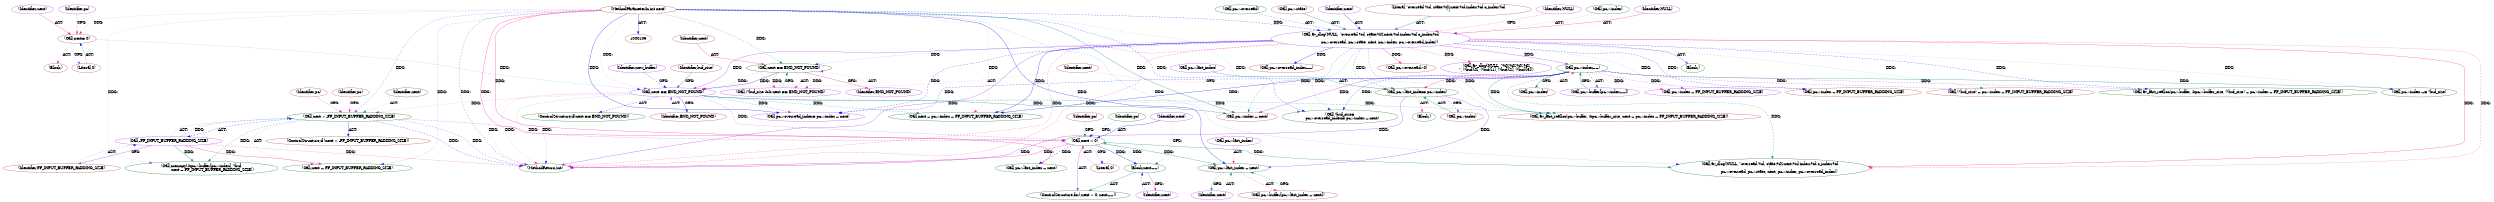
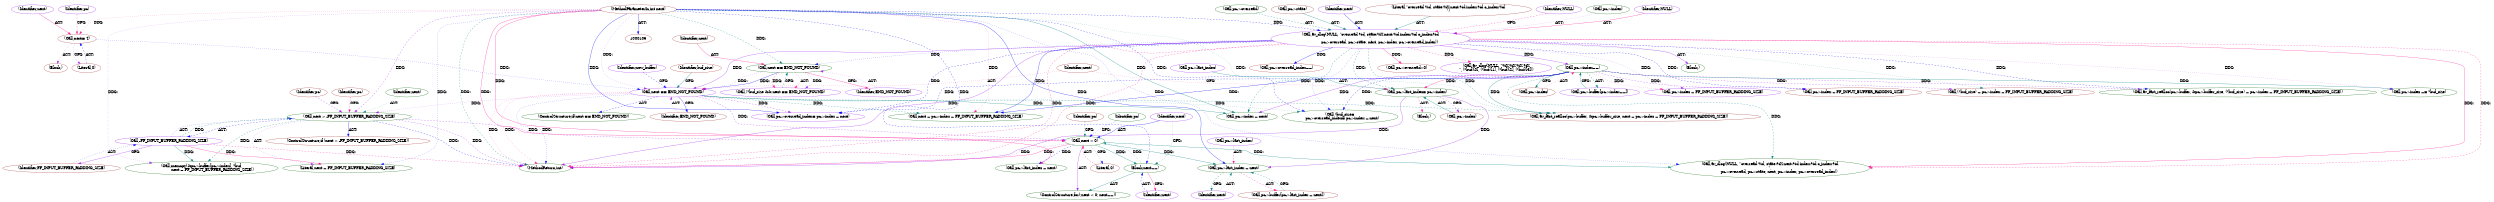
node "(Call,next= 0)": label "(Call,next= 0)" -> "(Call,next= 4)"
edge "(MethodParameterIn,int next)" -> "(Block,next++)": added, label "DDG:"
node "(Call,pc->index + next)": color brown -> darkgreen
edge "(Call,next < 0)" -> "(Block,next++)": color blue -> teal
node "(Call,next + FF_INPUT_BUFFER_PADDING_SIZE)": label "(Call,next + FF_INPUT_BUFFER_PADDING_SIZE)" -> "(Literal,next + FF_INPUT_BUFFER_PADDING_SIZE)"
